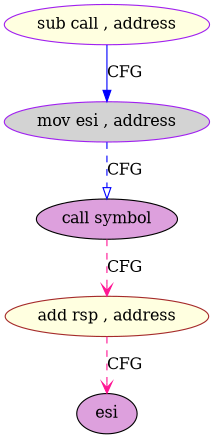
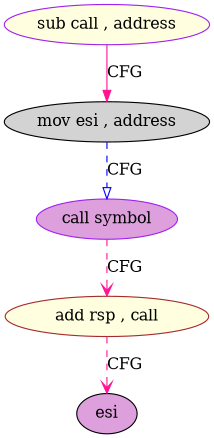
edge "sub call , address" -> "mov esi , address": color blue -> deeppink
node "mov esi , address": color purple -> black
node "call symbol": color black -> purple
node "add rsp , address": label "add rsp , address" -> "add rsp , call"
